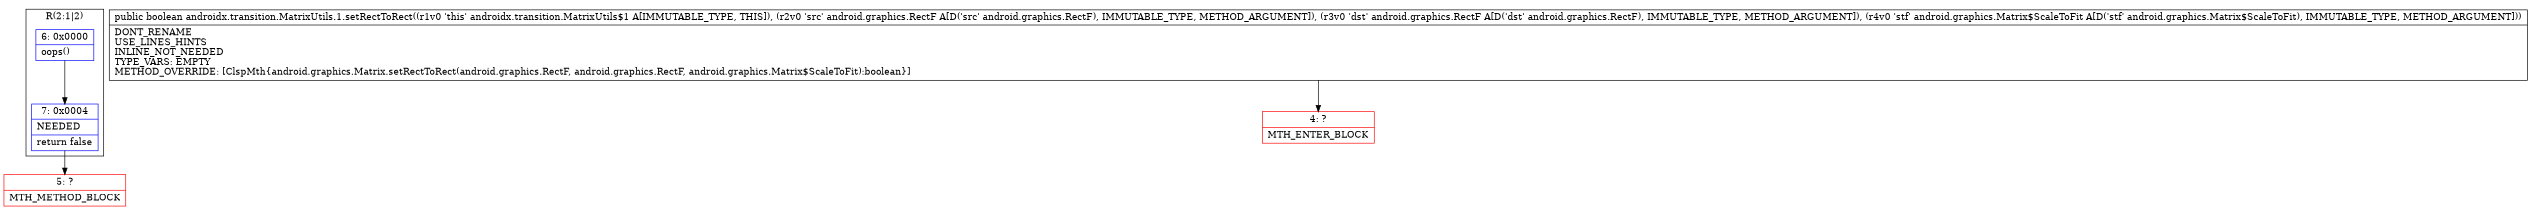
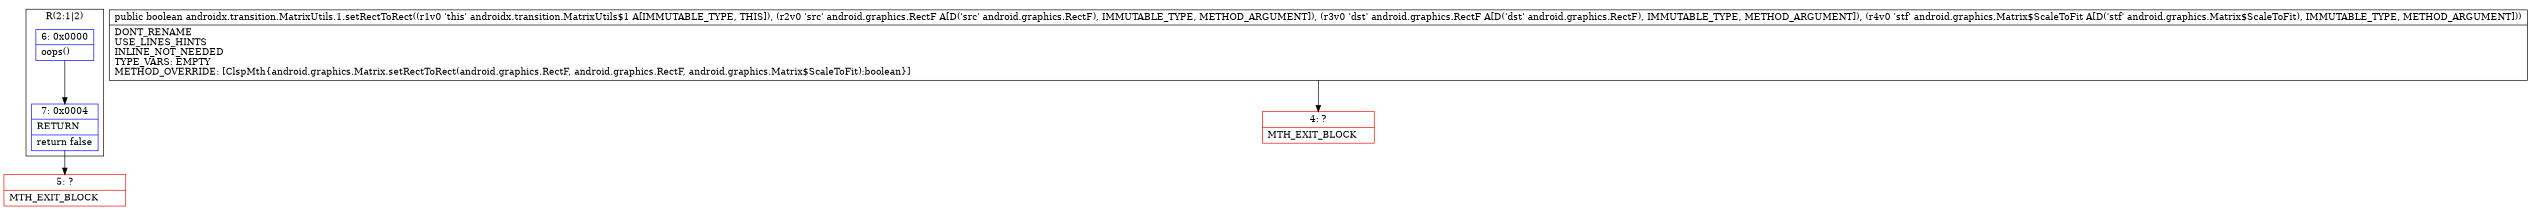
node "7: 0x0004": text "NEEDED" -> "RETURN"
node "4: ?": text "MTH_ENTER_BLOCK" -> "MTH_EXIT_BLOCK"
node "5: ?": text "MTH_METHOD_BLOCK" -> "MTH_EXIT_BLOCK"
